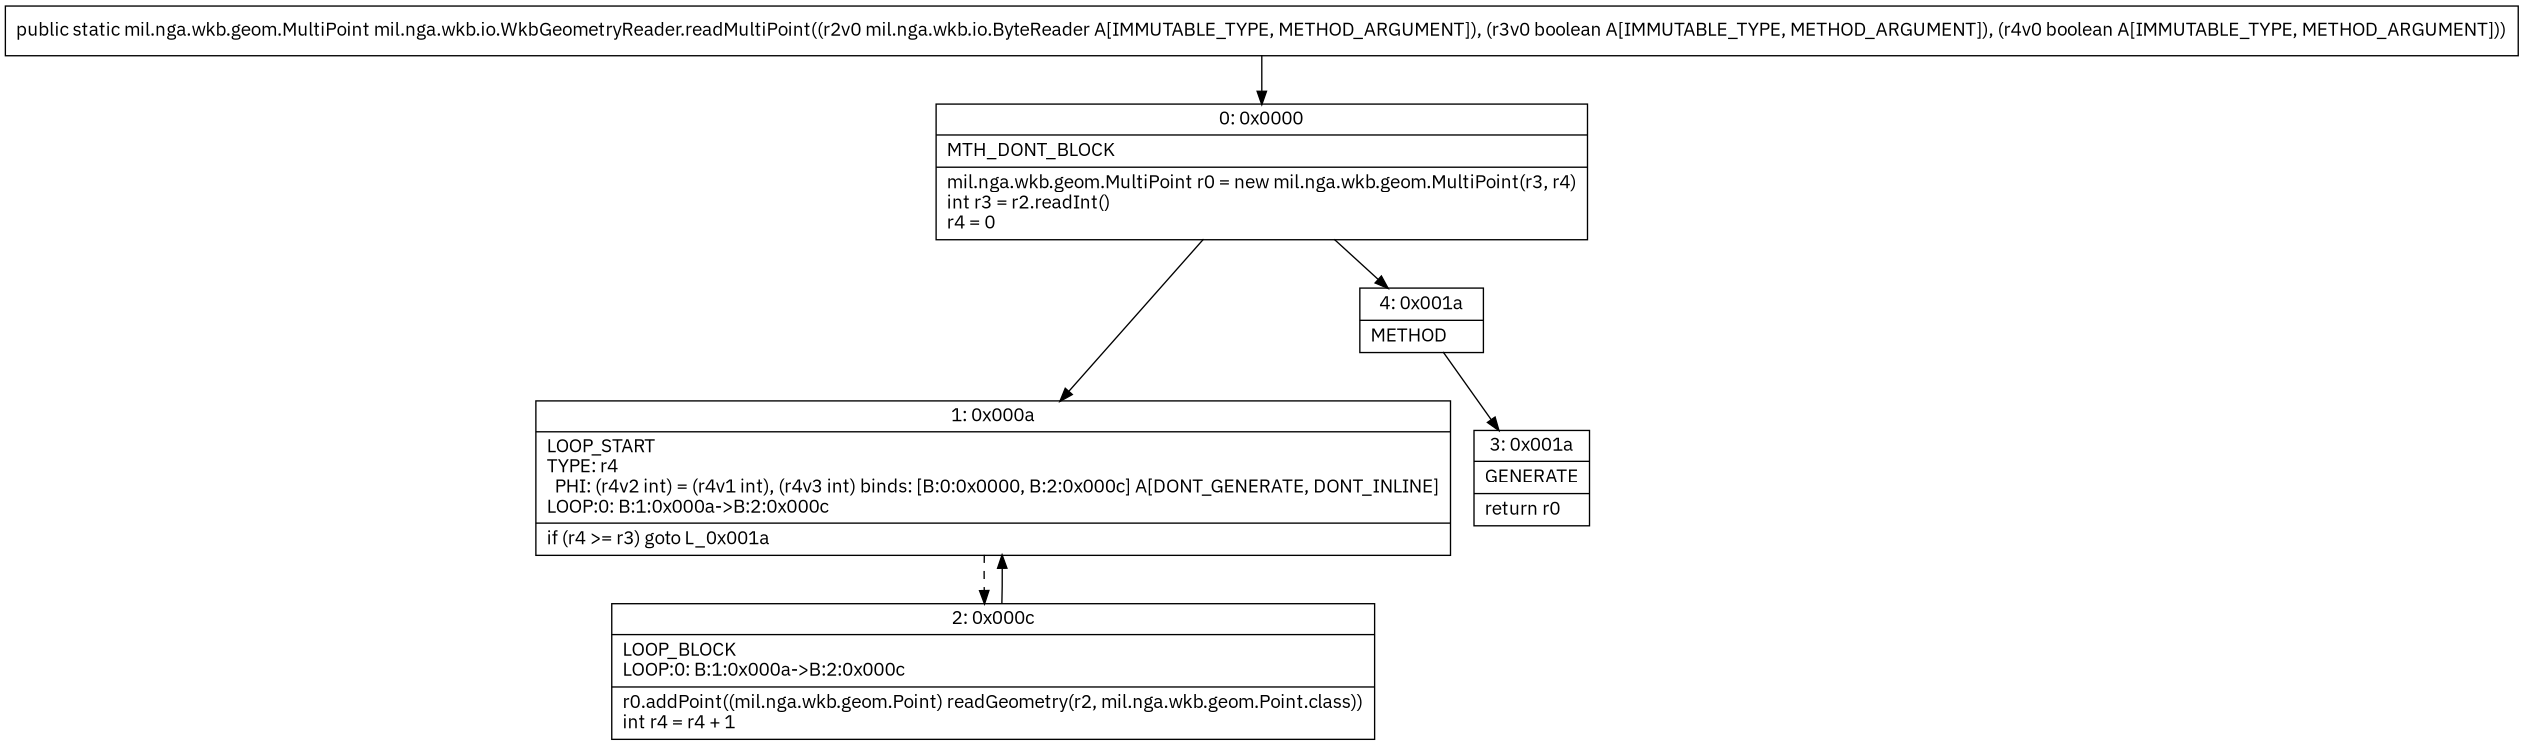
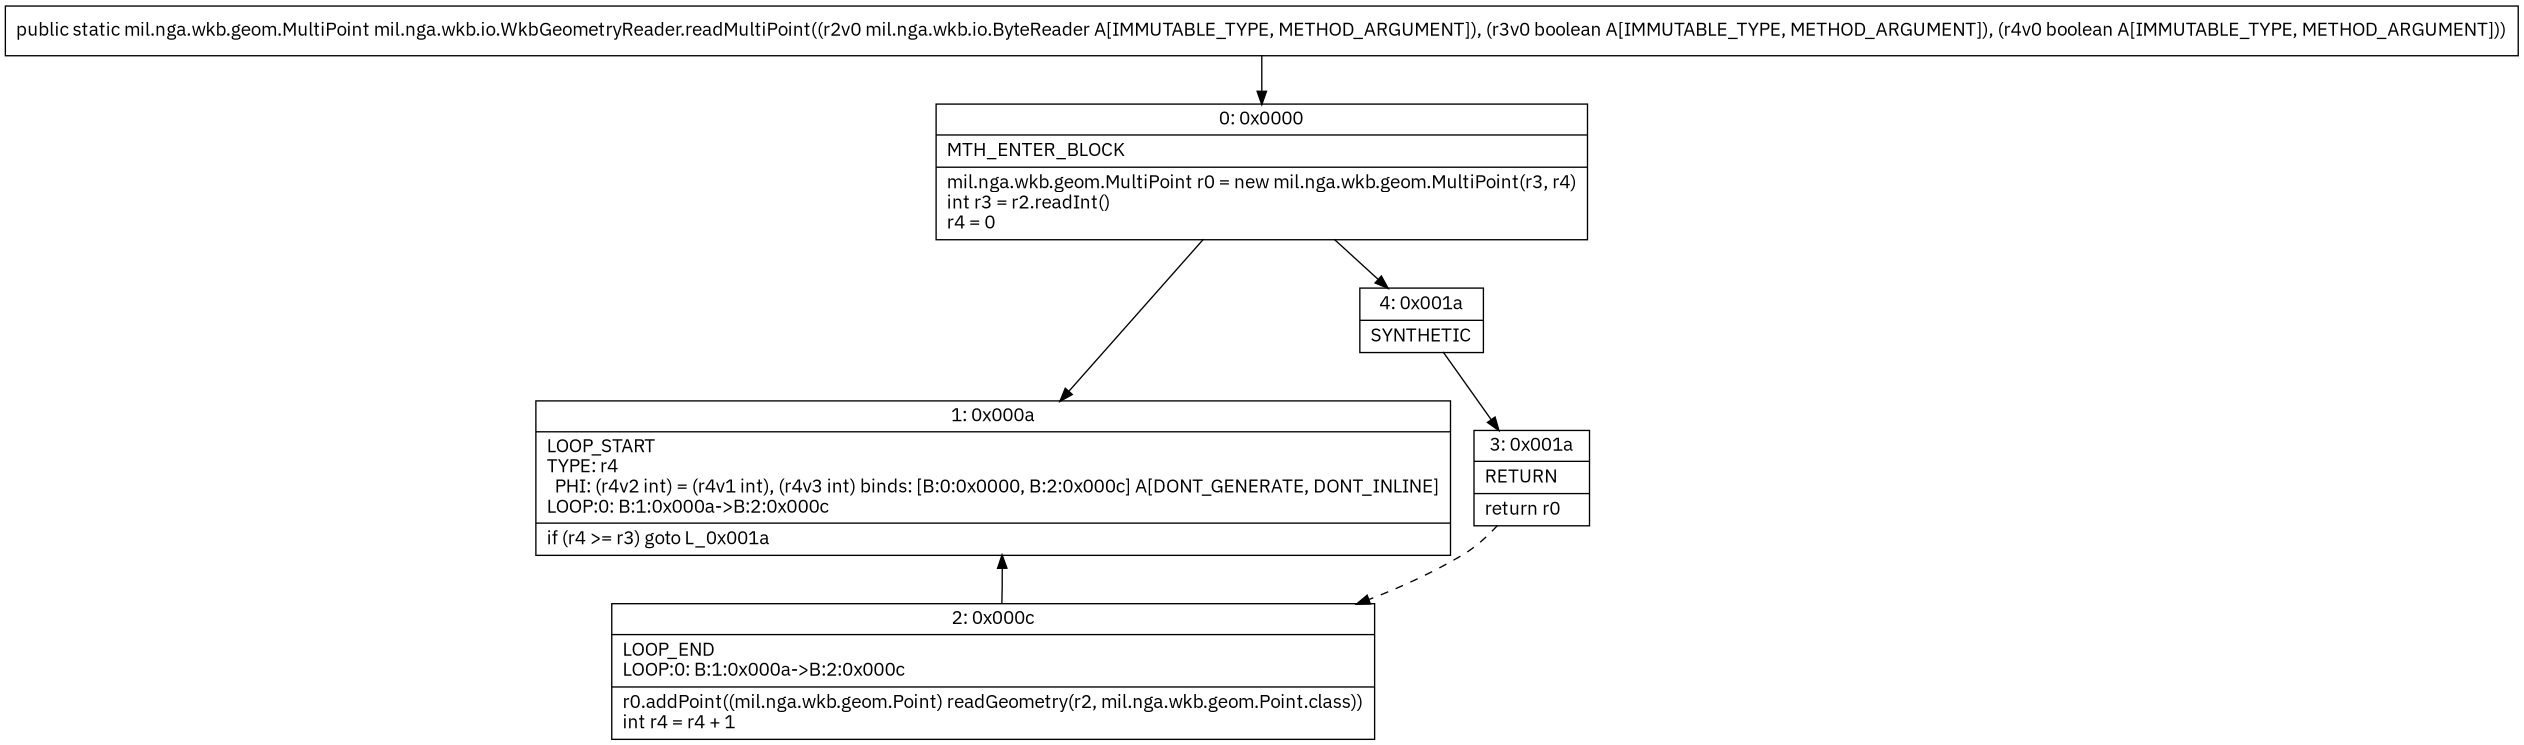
node "0: 0x0000": text "MTH_DONT_BLOCK" -> "MTH_ENTER_BLOCK"
node "4: 0x001a": text "METHOD" -> "SYNTHETIC"
node "3: 0x001a": text "GENERATE" -> "RETURN"
edge "1: 0x000a" -> "2: 0x000c": now "3: 0x001a" -> "2: 0x000c"
node "2: 0x000c": text "LOOP_BLOCK" -> "LOOP_END"
